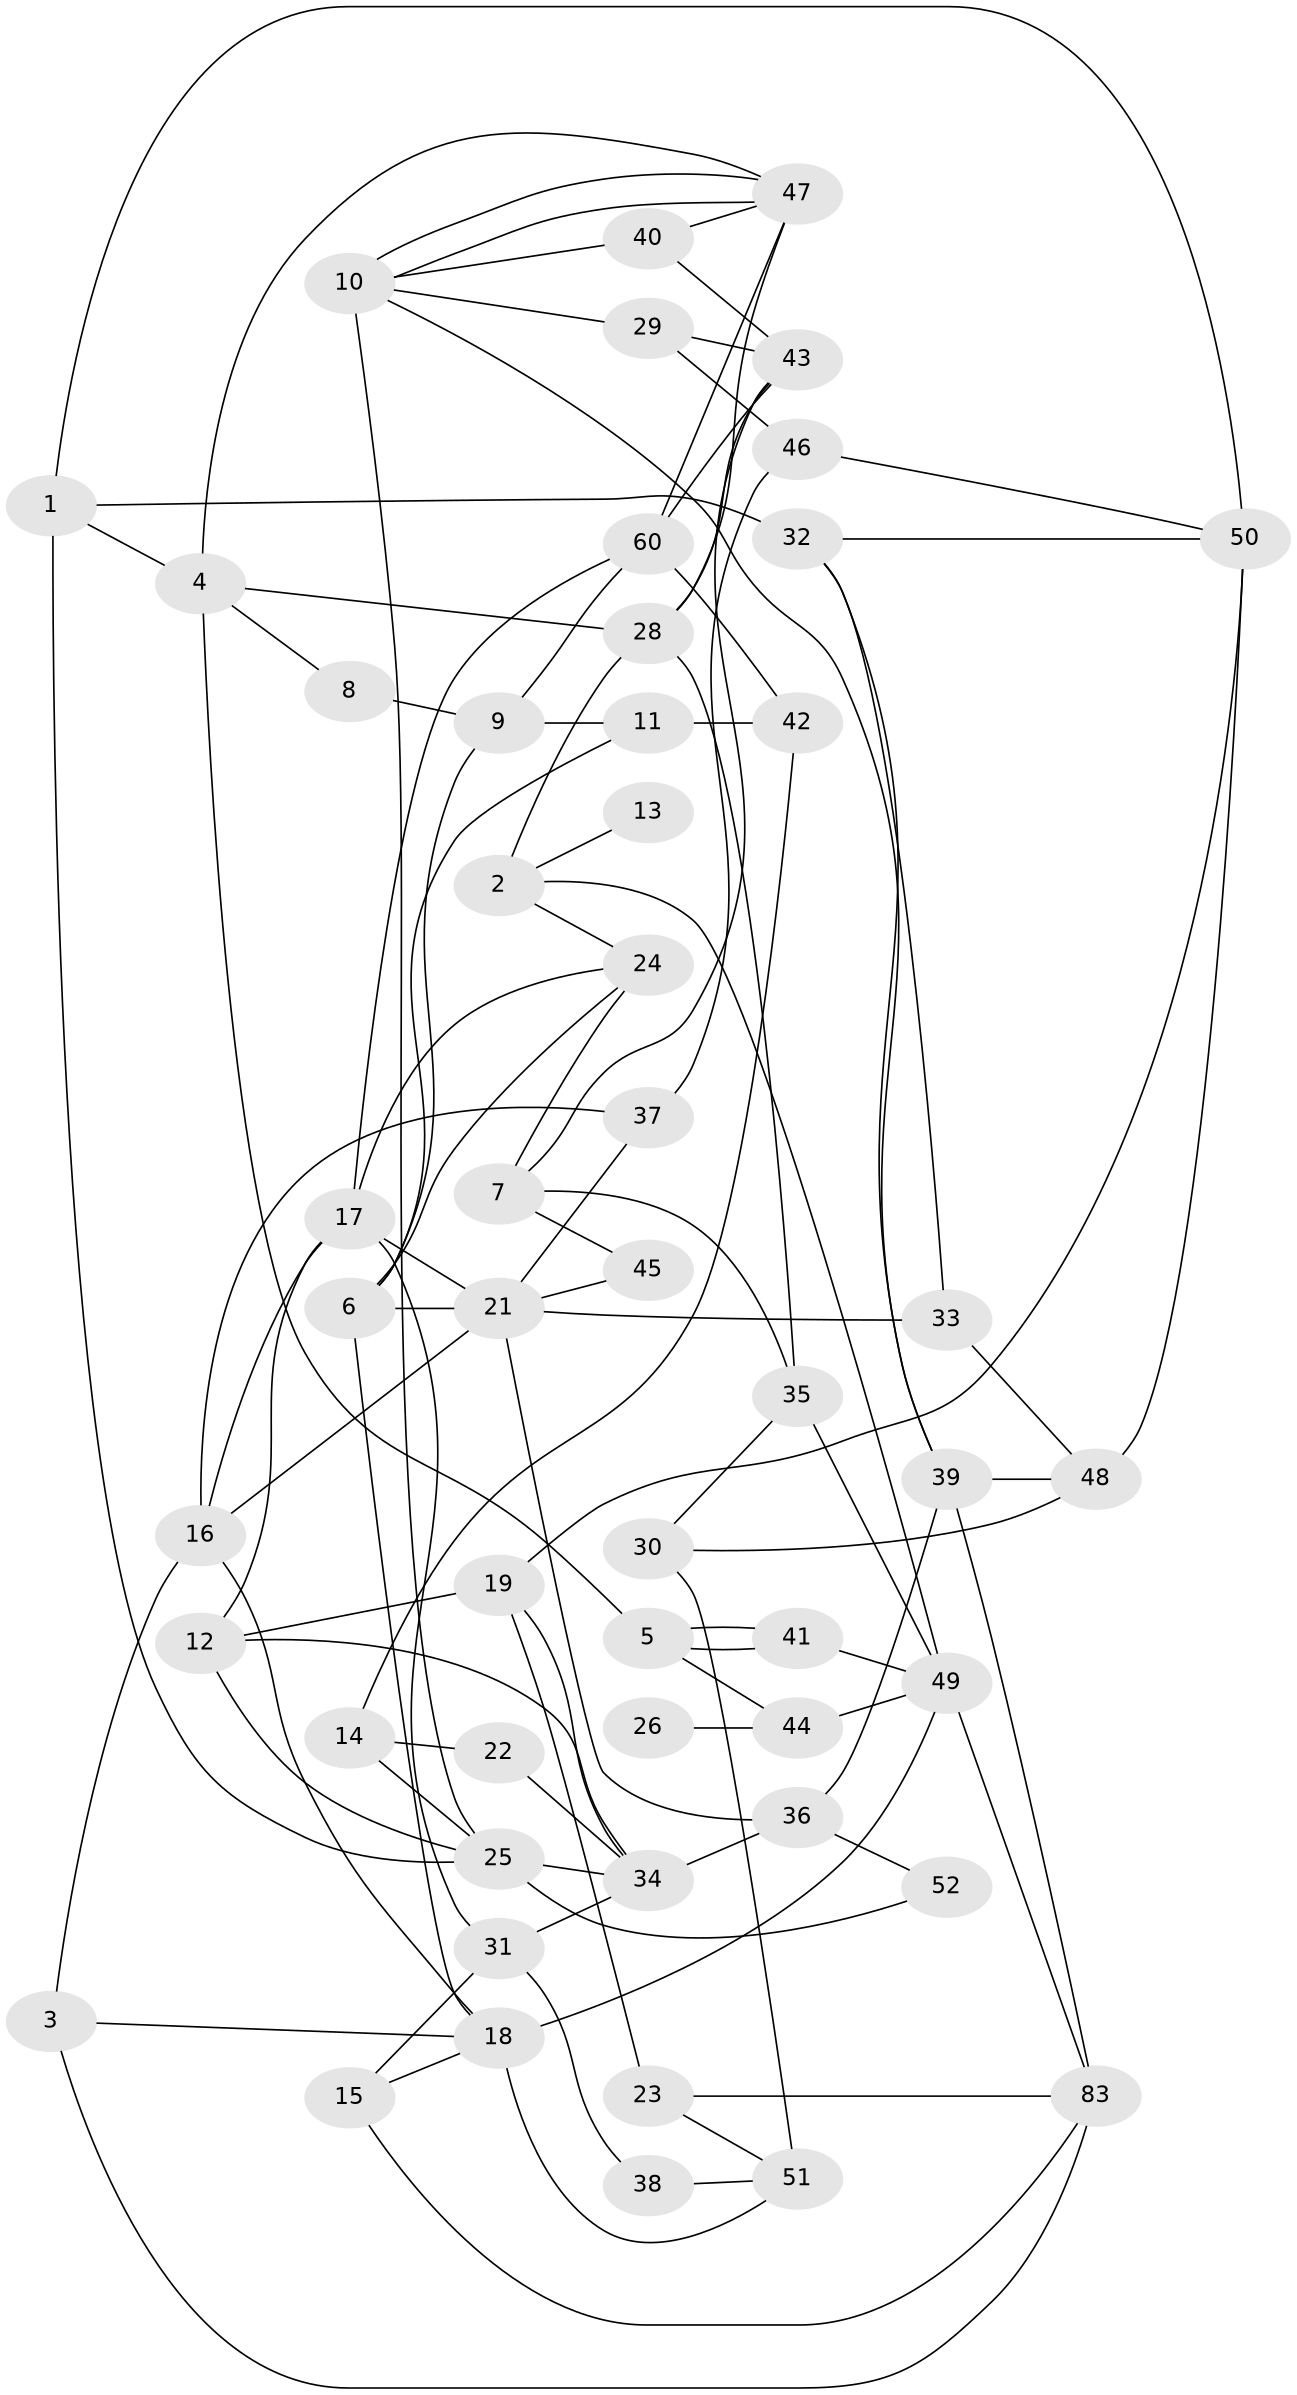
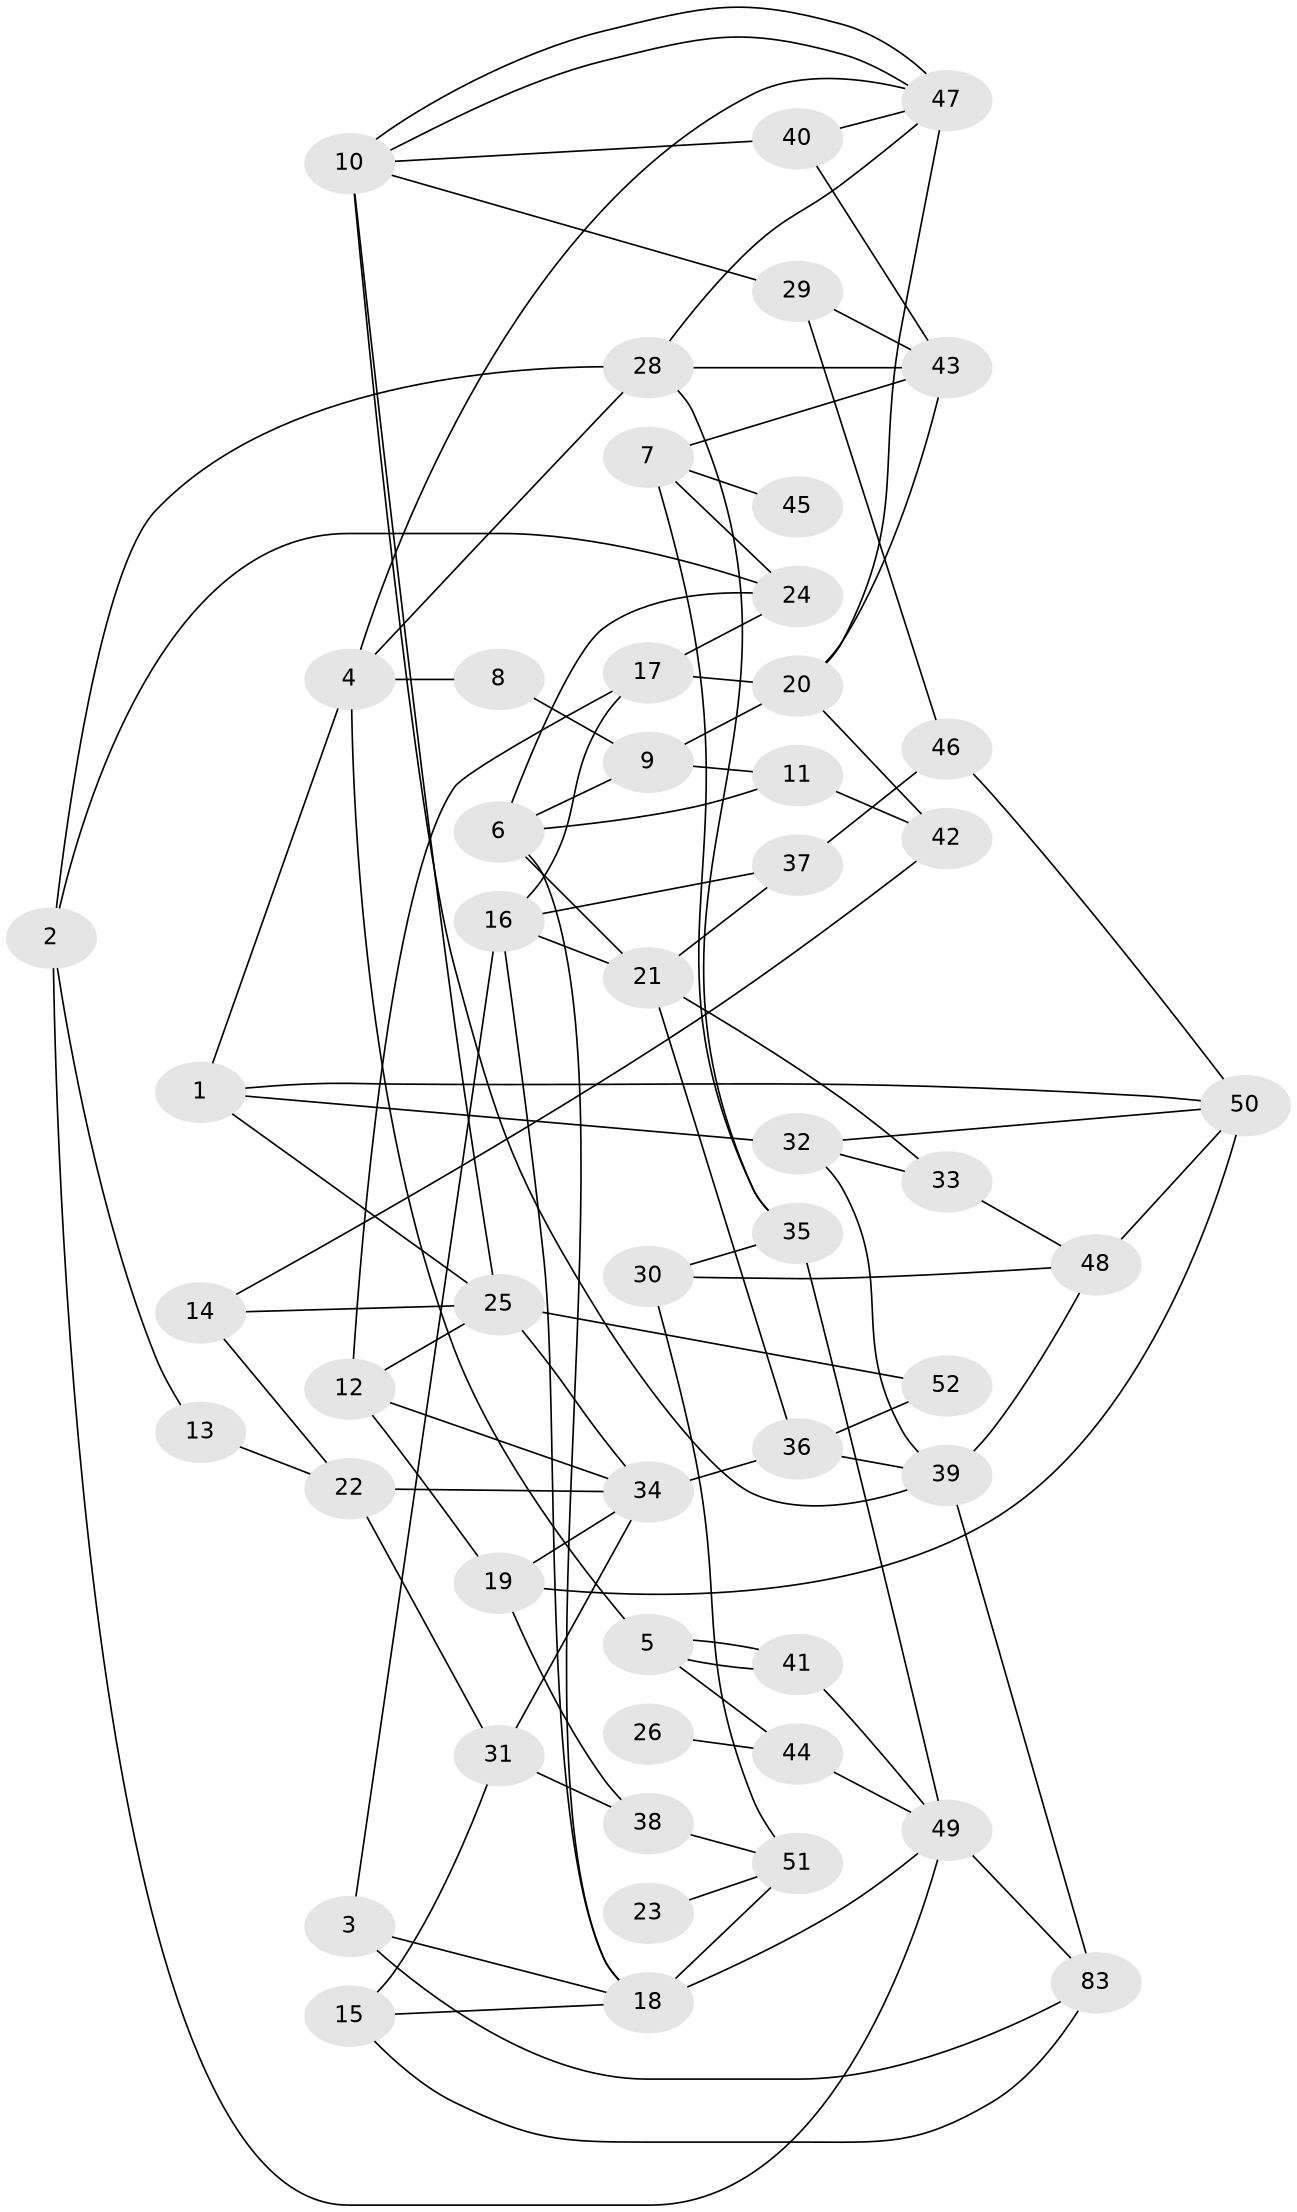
node "60": label "60" -> "20"
edge "17" -- "21": removed
edge "45" -- "21": removed
edge "13" -- "22": added
edge "17" -- "31": now "22" -- "31"
edge "19" -- "23": now "19" -- "38"
edge "23" -- "83": removed
